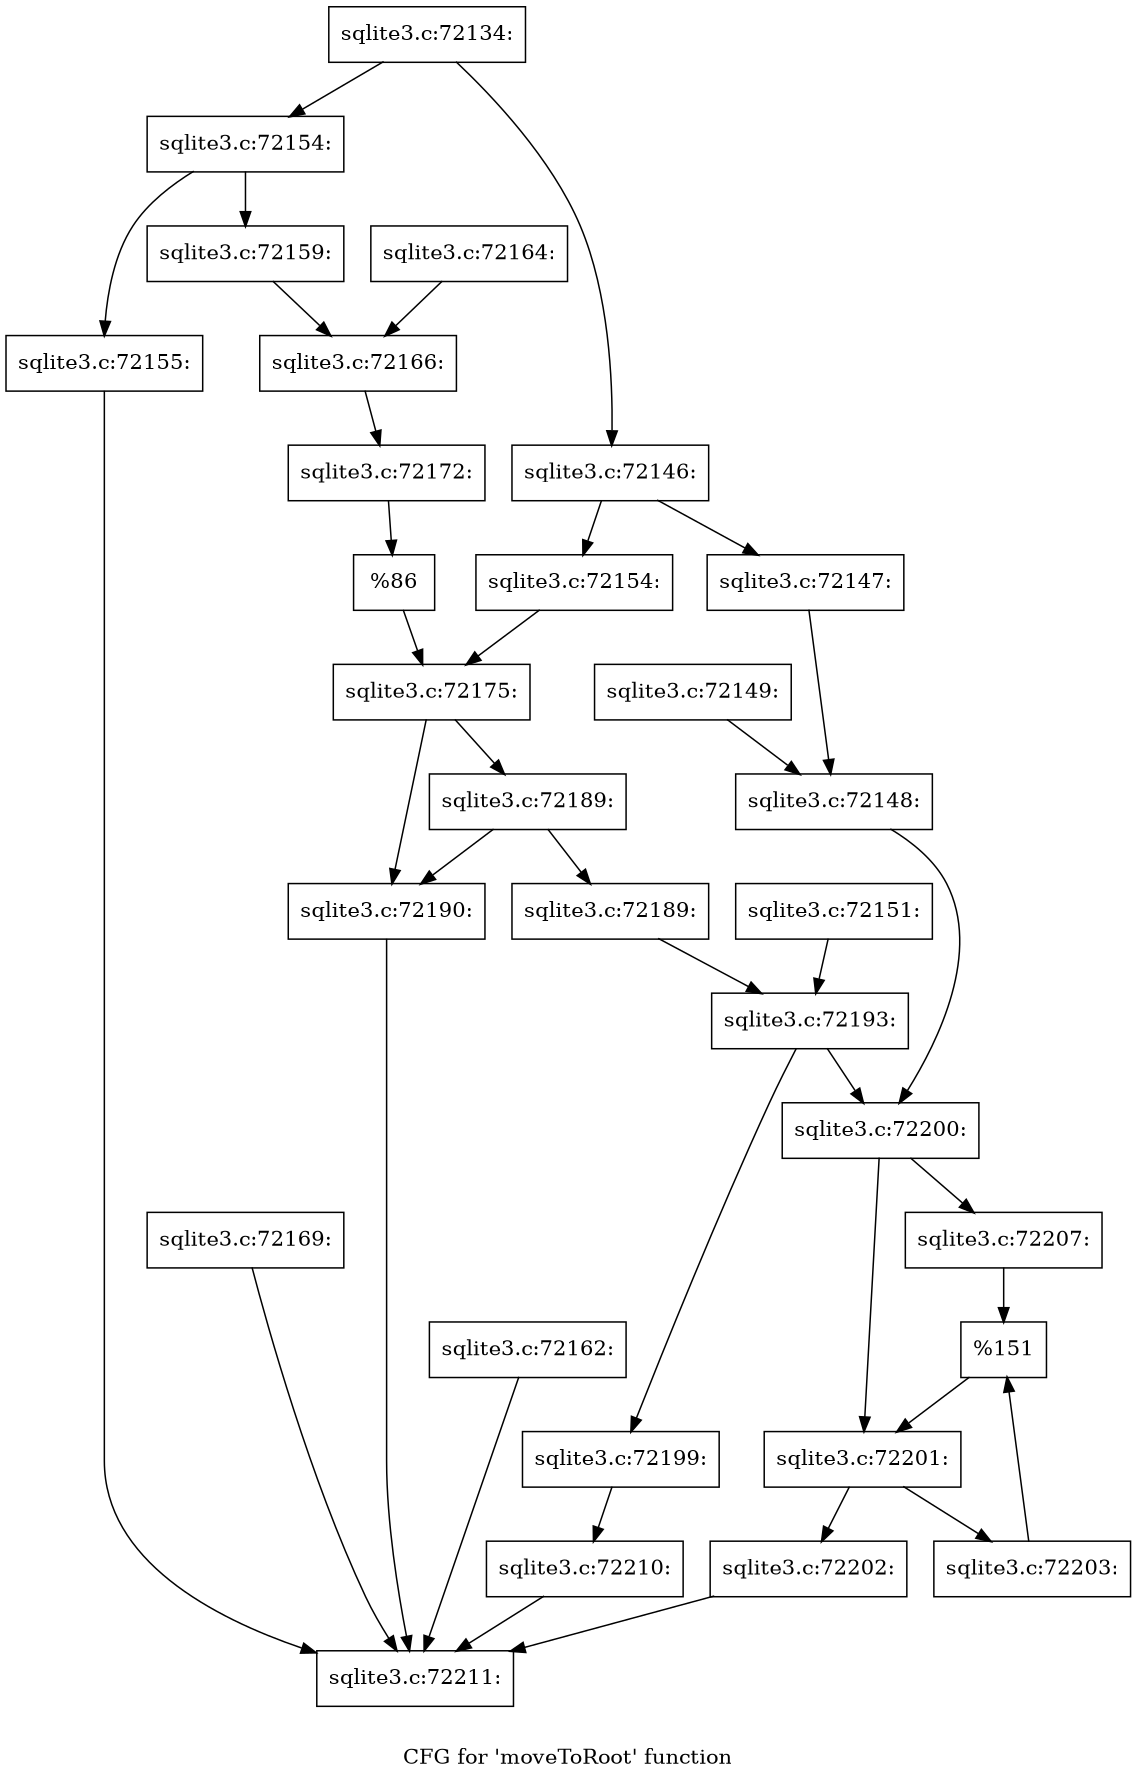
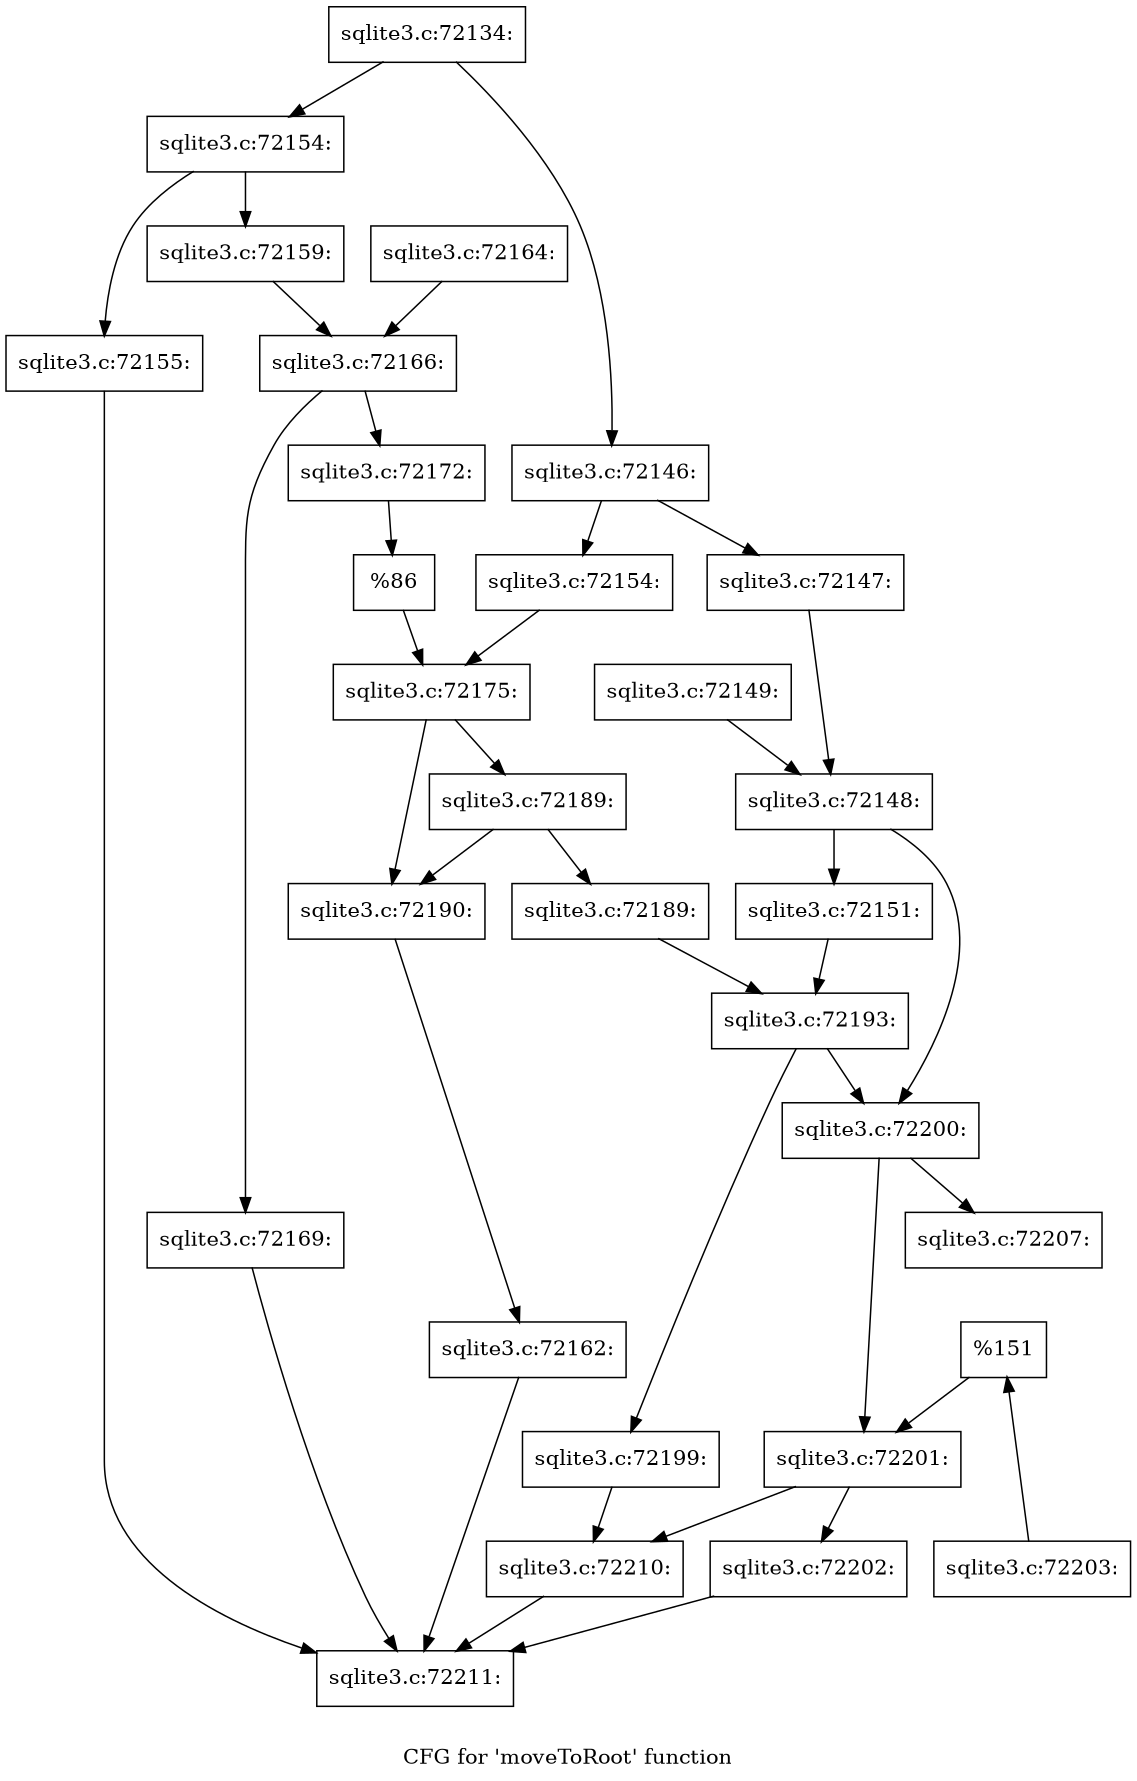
edge "sqlite3.c:72166:" -> "sqlite3.c:72169:": added
edge "sqlite3.c:72148:" -> "sqlite3.c:72151:": added
edge "sqlite3.c:72190:" -> "sqlite3.c:72211:": now "sqlite3.c:72190:" -> "sqlite3.c:72162:"
edge "sqlite3.c:72207:" -> "%151": removed
edge "sqlite3.c:72201:" -> "sqlite3.c:72203:": now "sqlite3.c:72201:" -> "sqlite3.c:72210:"
